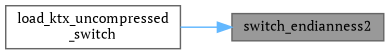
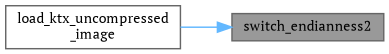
node "load_ktx_uncompressed _switch": label "load_ktx_uncompressed _switch" -> "load_ktx_uncompressed _image"
